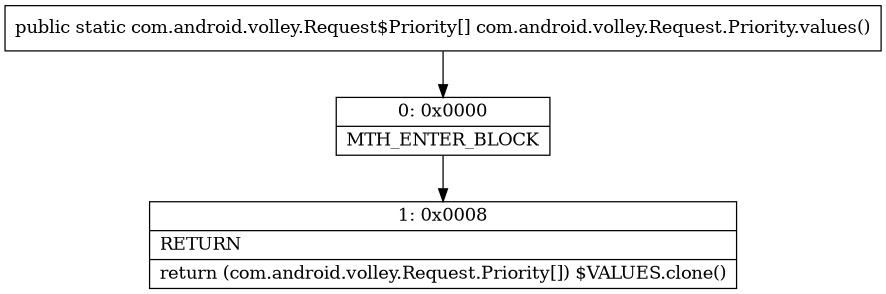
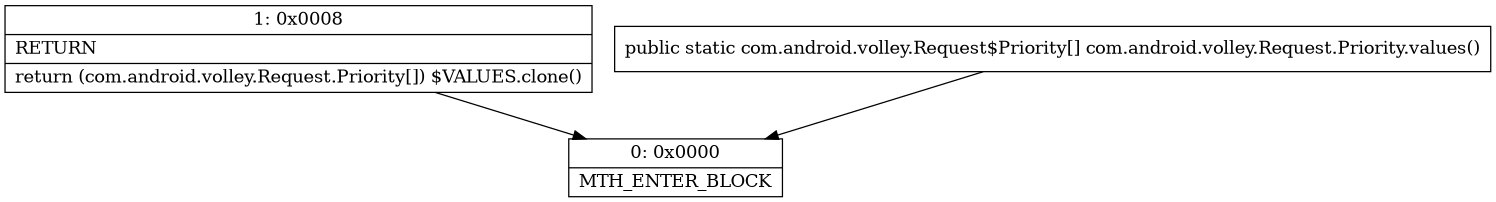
edge "0: 0x0000" -> "1: 0x0008": reversed
